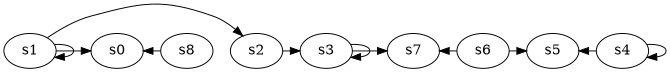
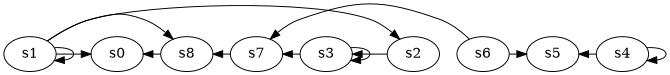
edge "s1" -> "s8": added
edge "s7" -> "s8": added
